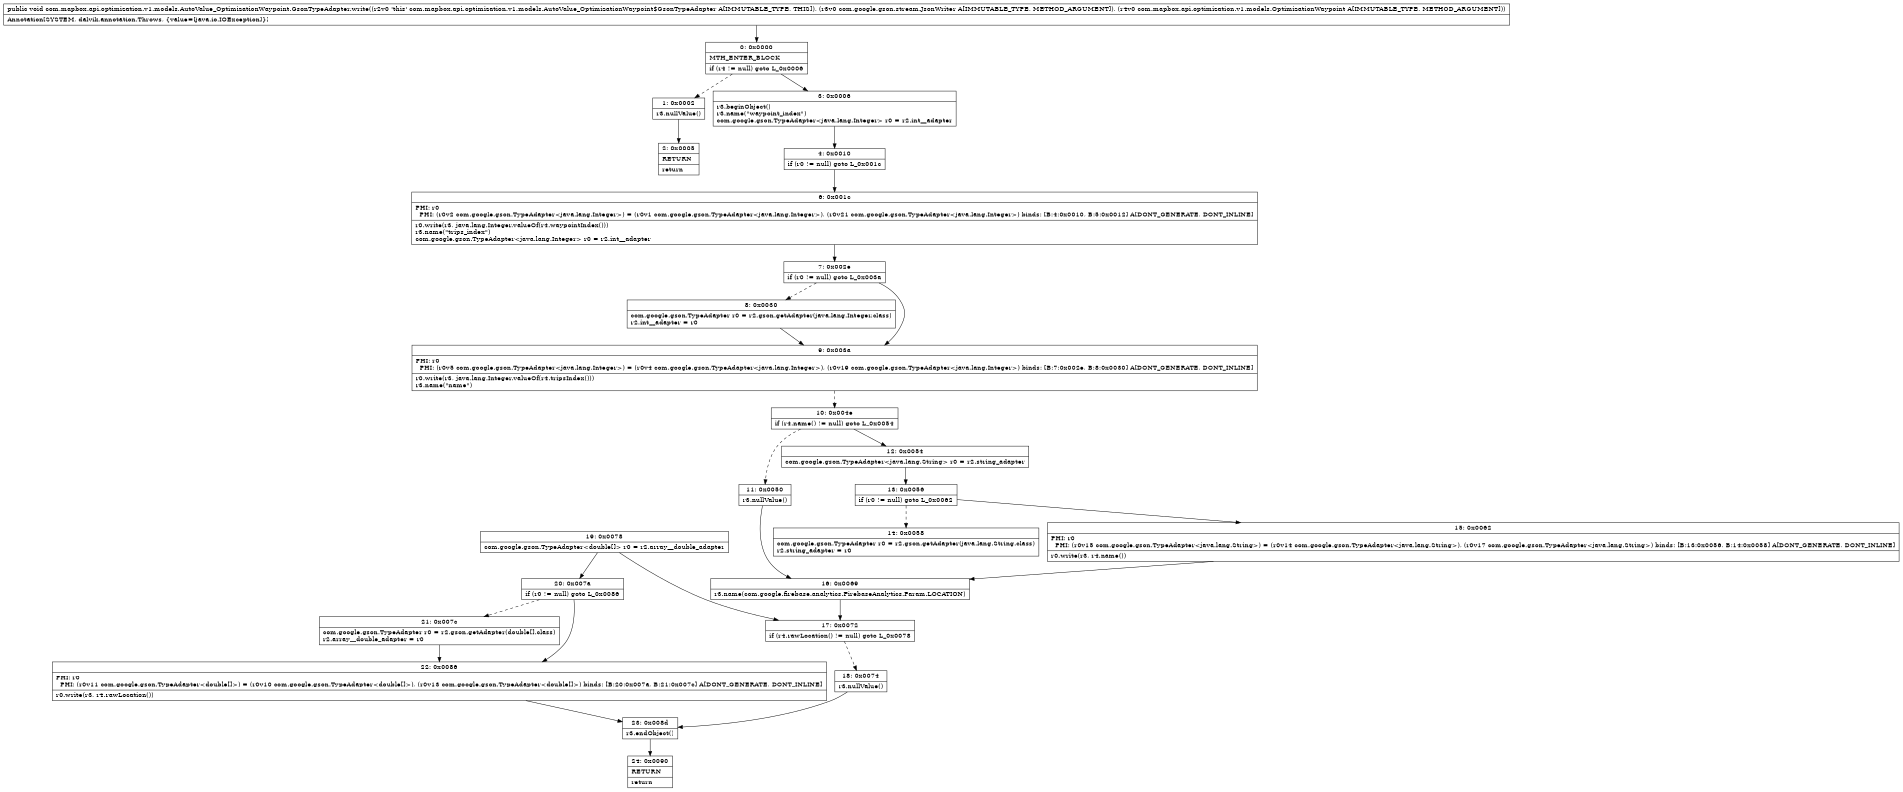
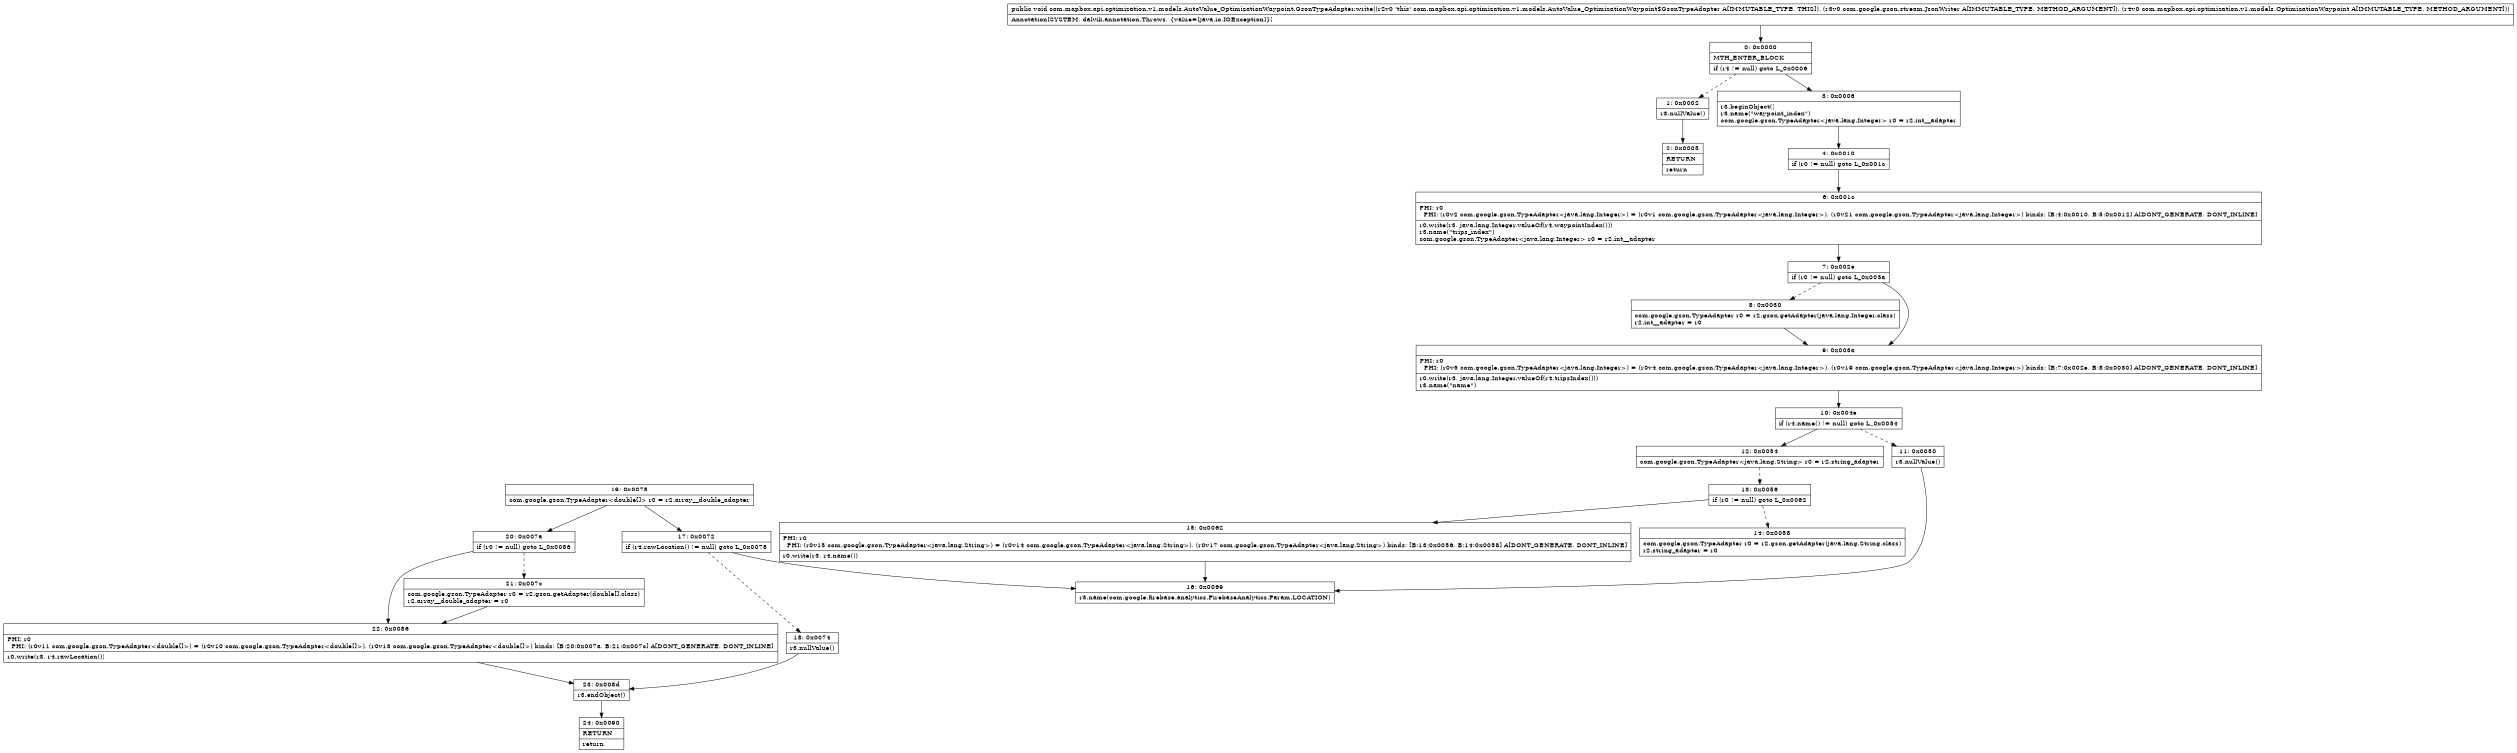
edge "9: 0x003a" -> "10: 0x004e": style dashed -> solid
edge "12: 0x0054" -> "13: 0x0056": style solid -> dashed
edge "16: 0x0069" -> "17: 0x0072": reversed
